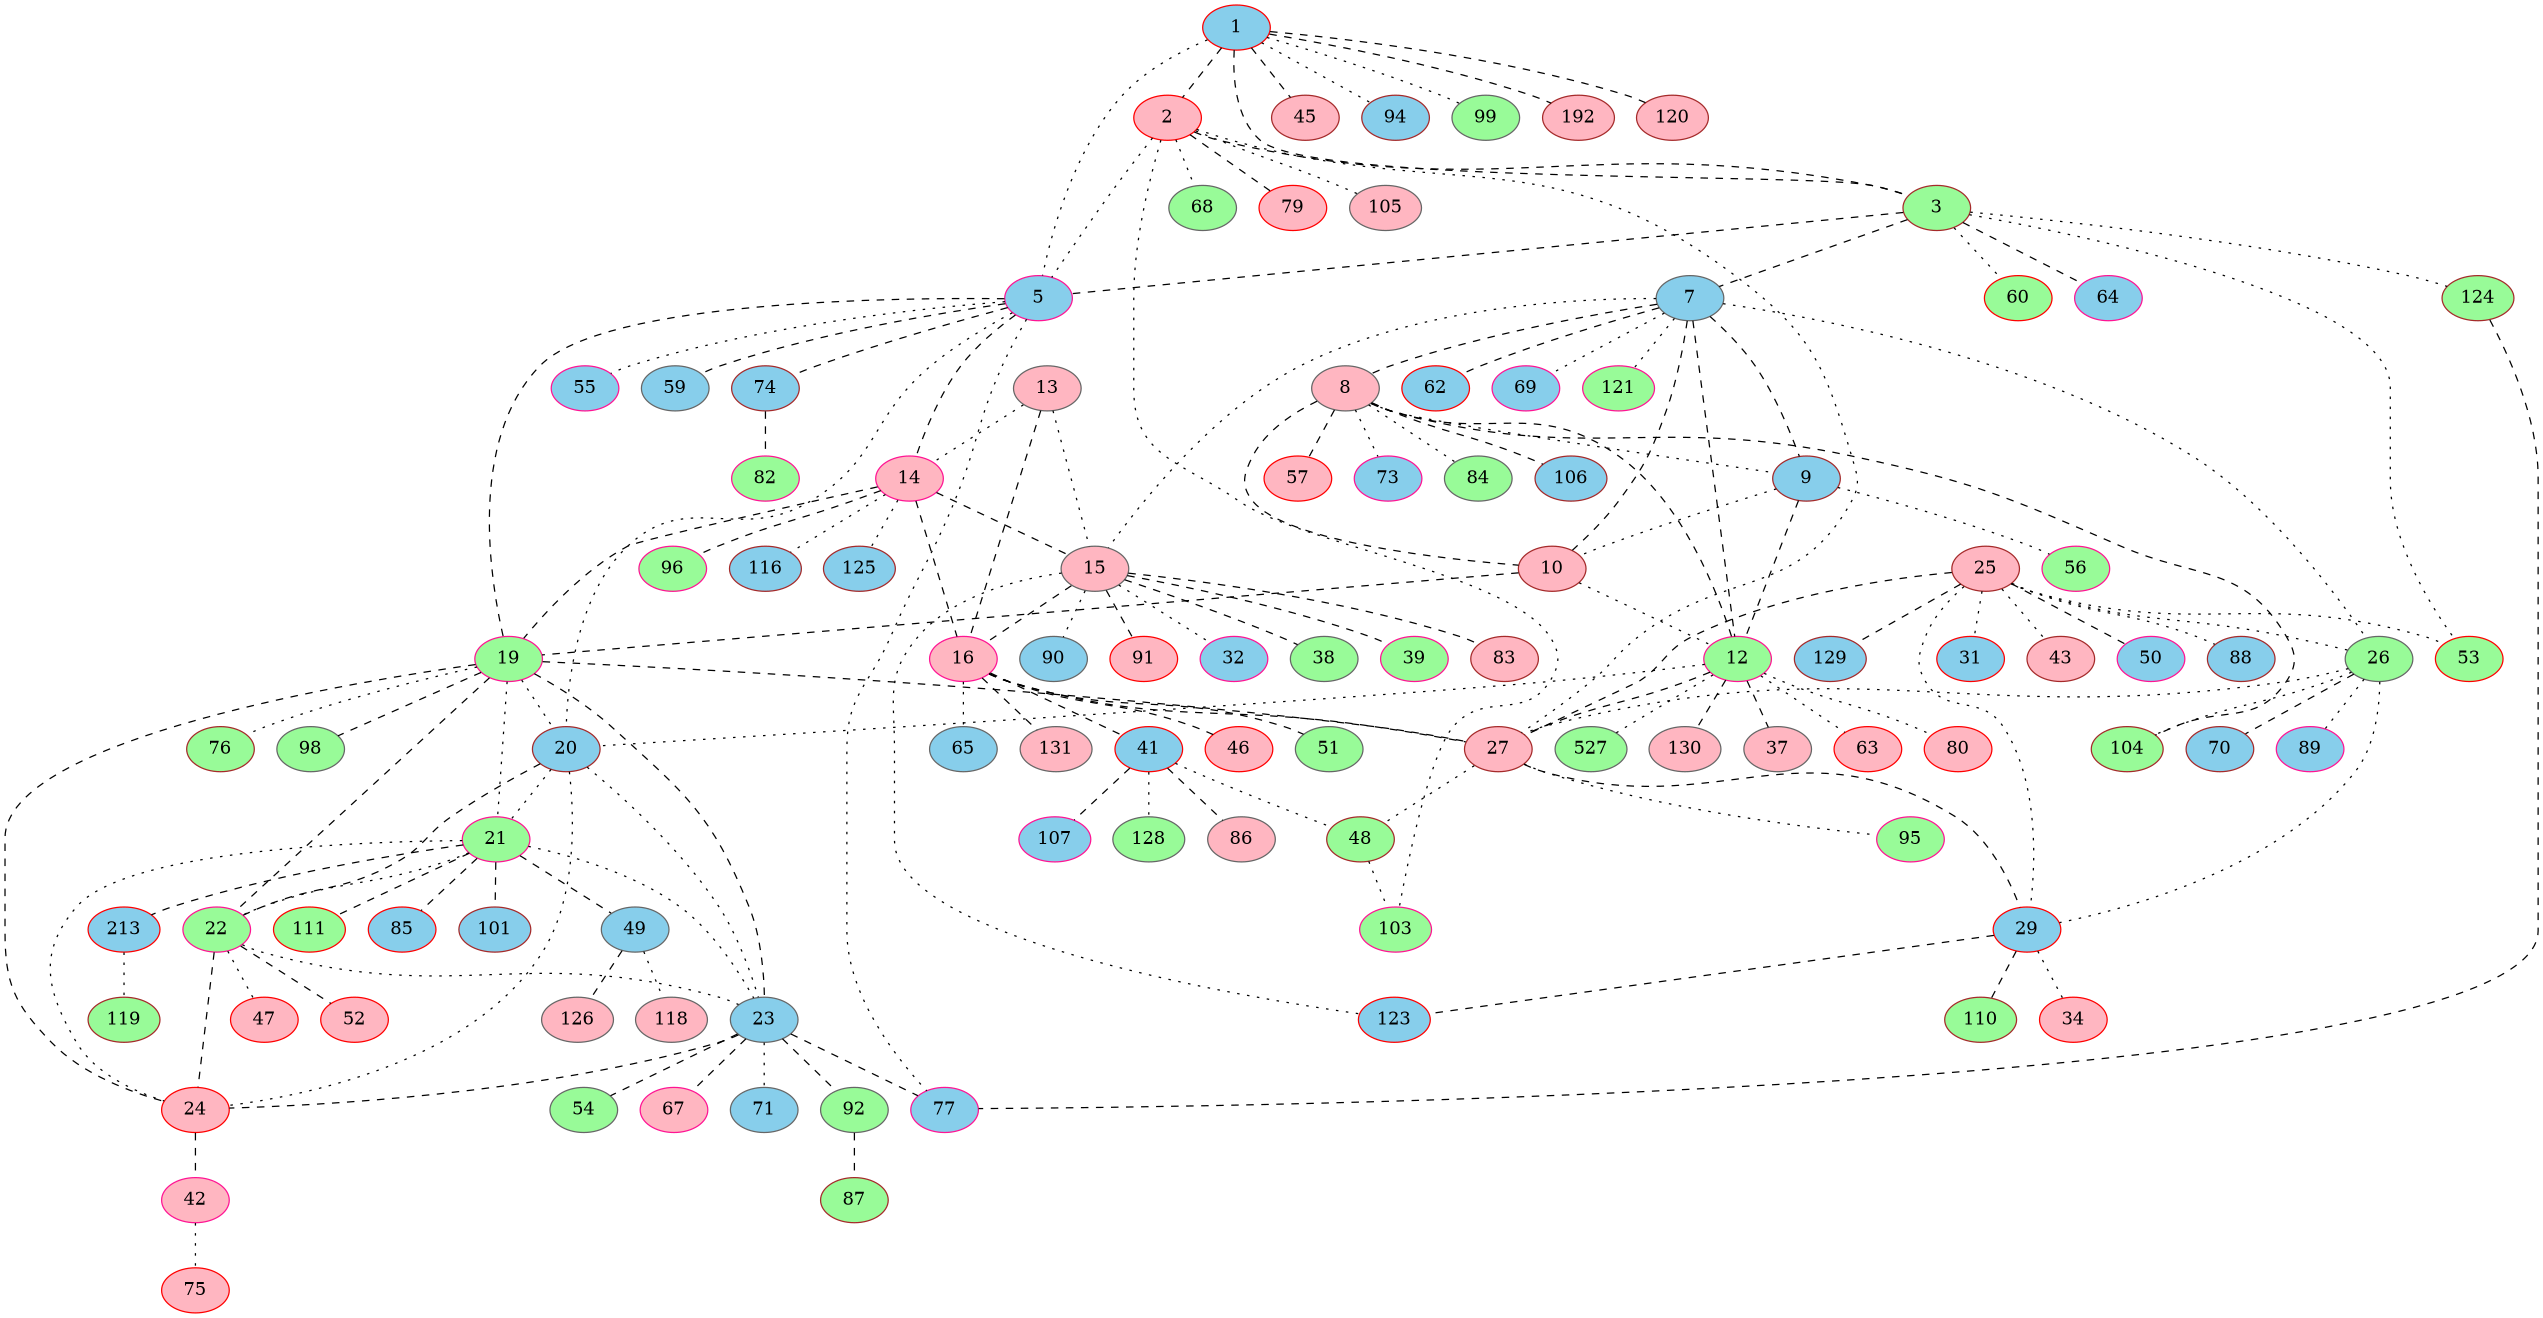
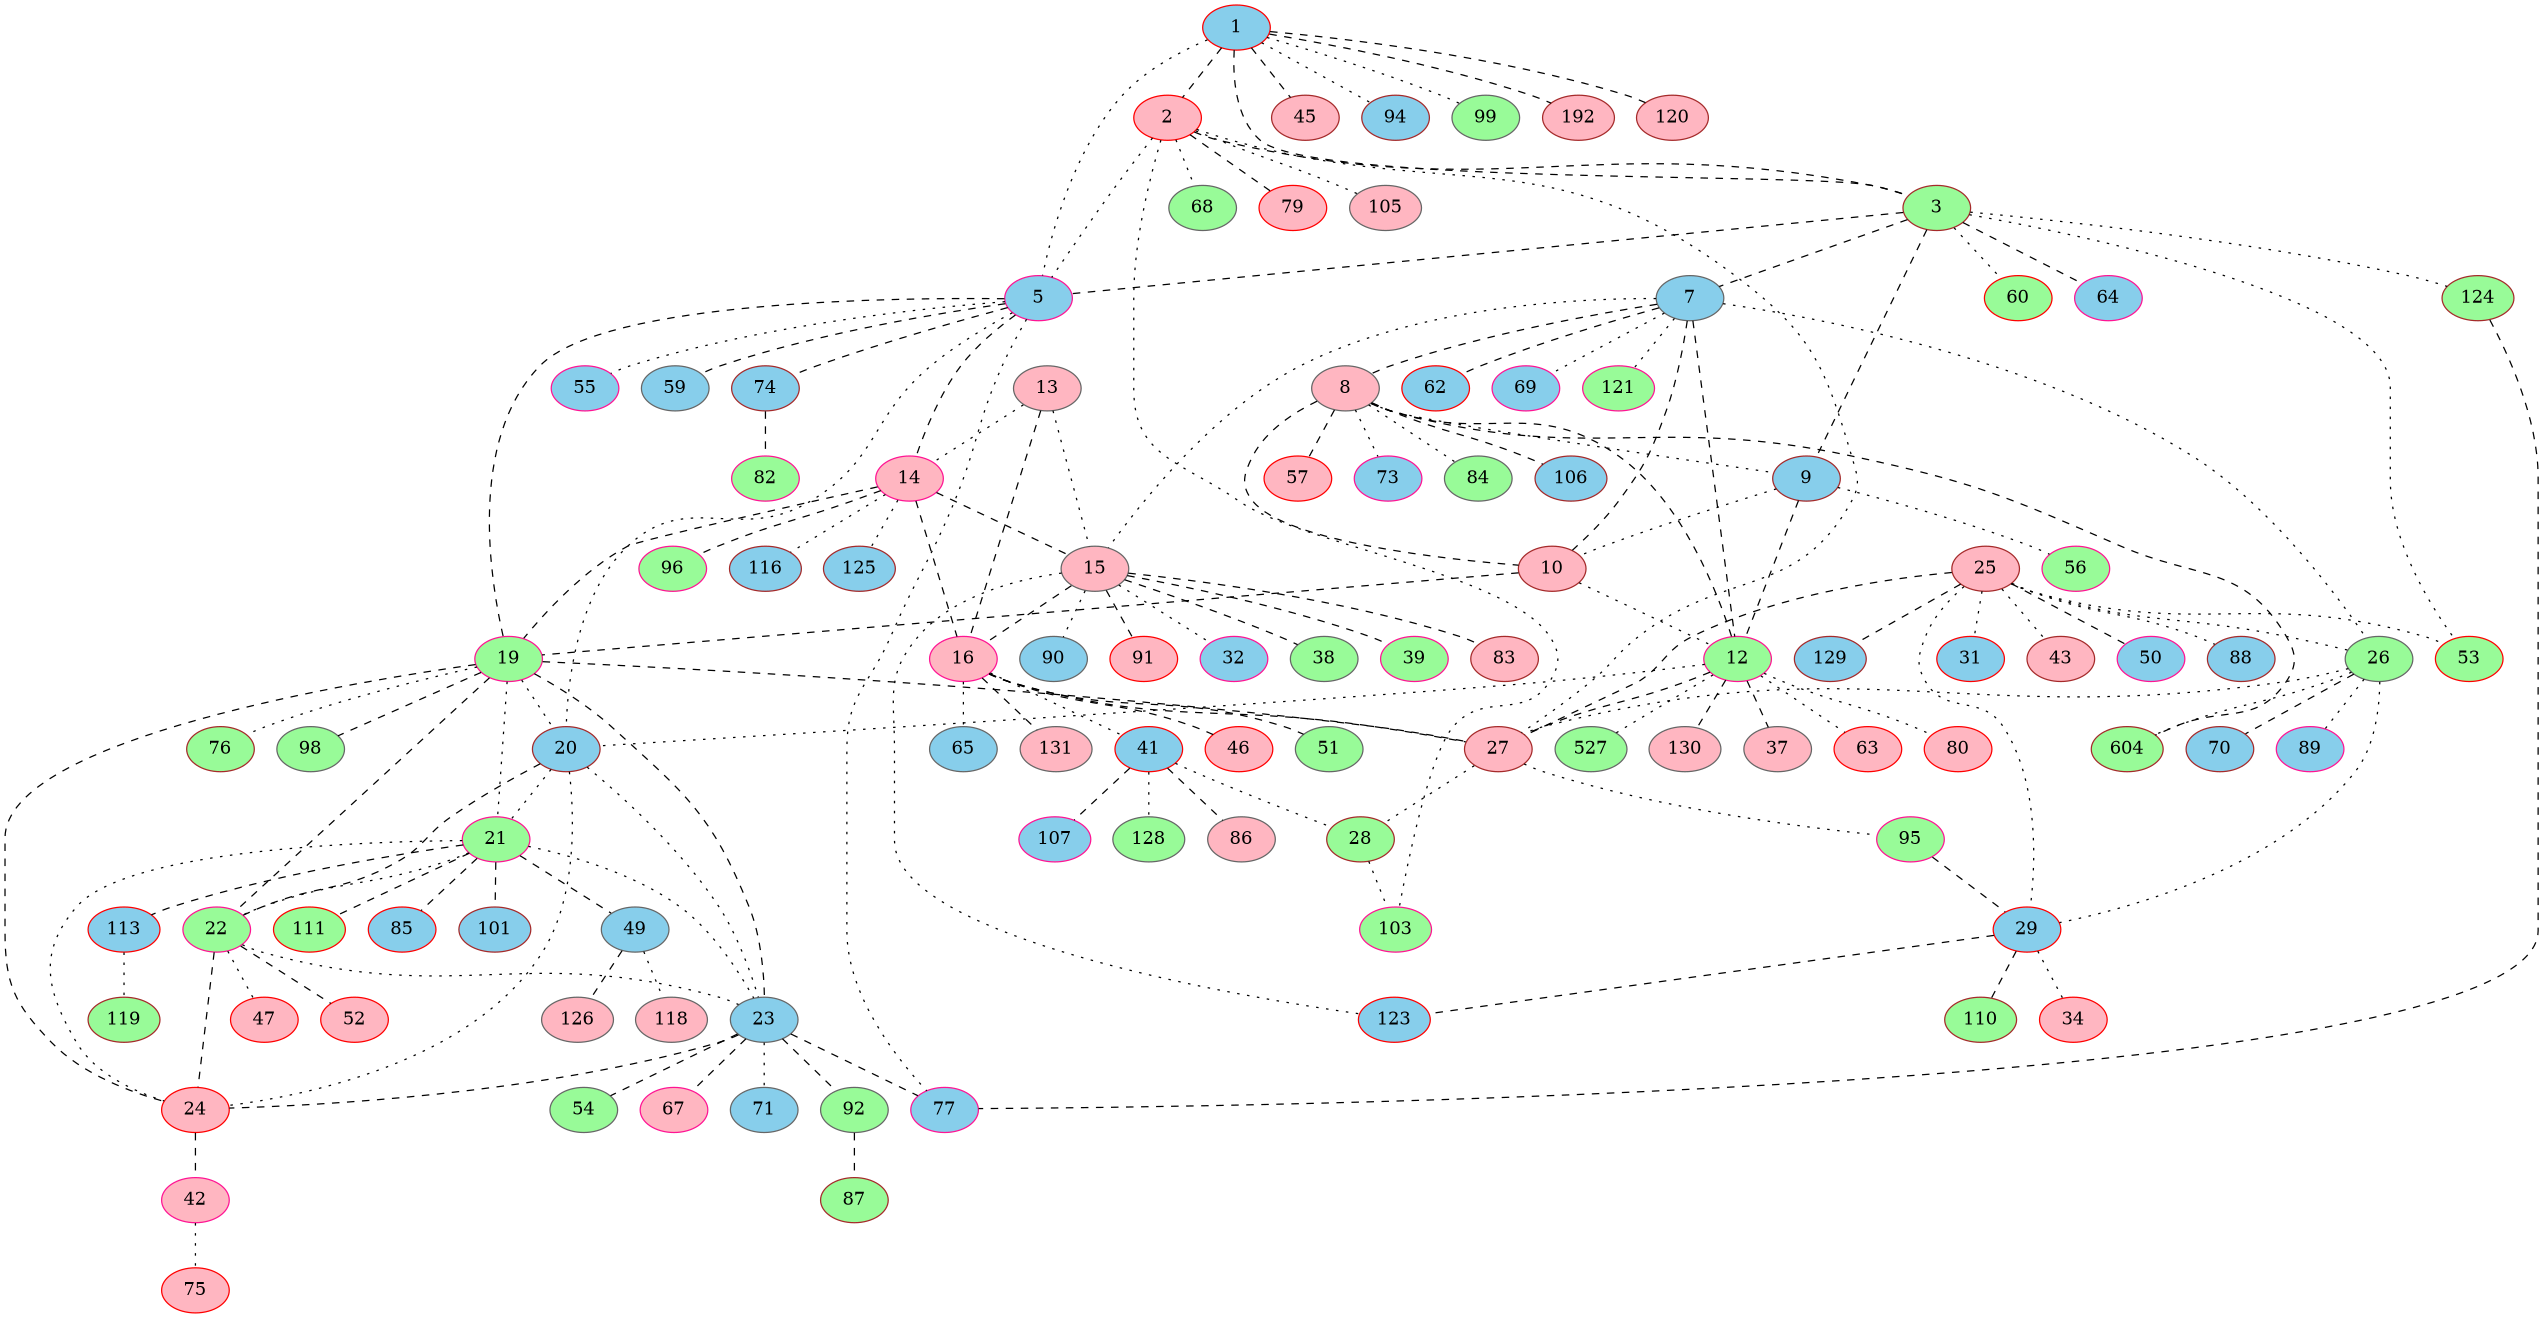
edge "7" -- "9": now "3" -- "9"
edge "16" -- "41": style dashed -> dotted
node "104": label "104" -> "604"
edge "27" -- "29": now "95" -- "29"
node "48": label "48" -> "28"
node "213": label "213" -> "113"
